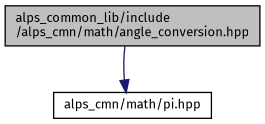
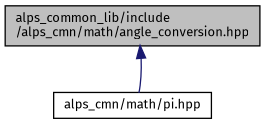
edge "alps_common_lib/include /alps_cmn/math/angle_conversion.hpp" -> "alps_cmn/math/pi.hpp": reversed
